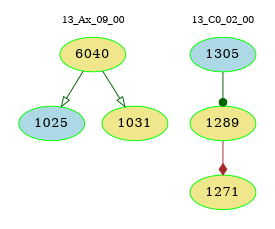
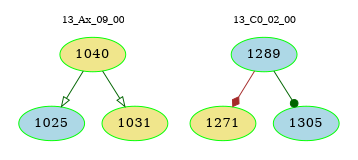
node "6040": label "6040" -> "1040"
edge "1305" -> "1289": reversed
node "1289": fillcolor khaki -> lightblue
